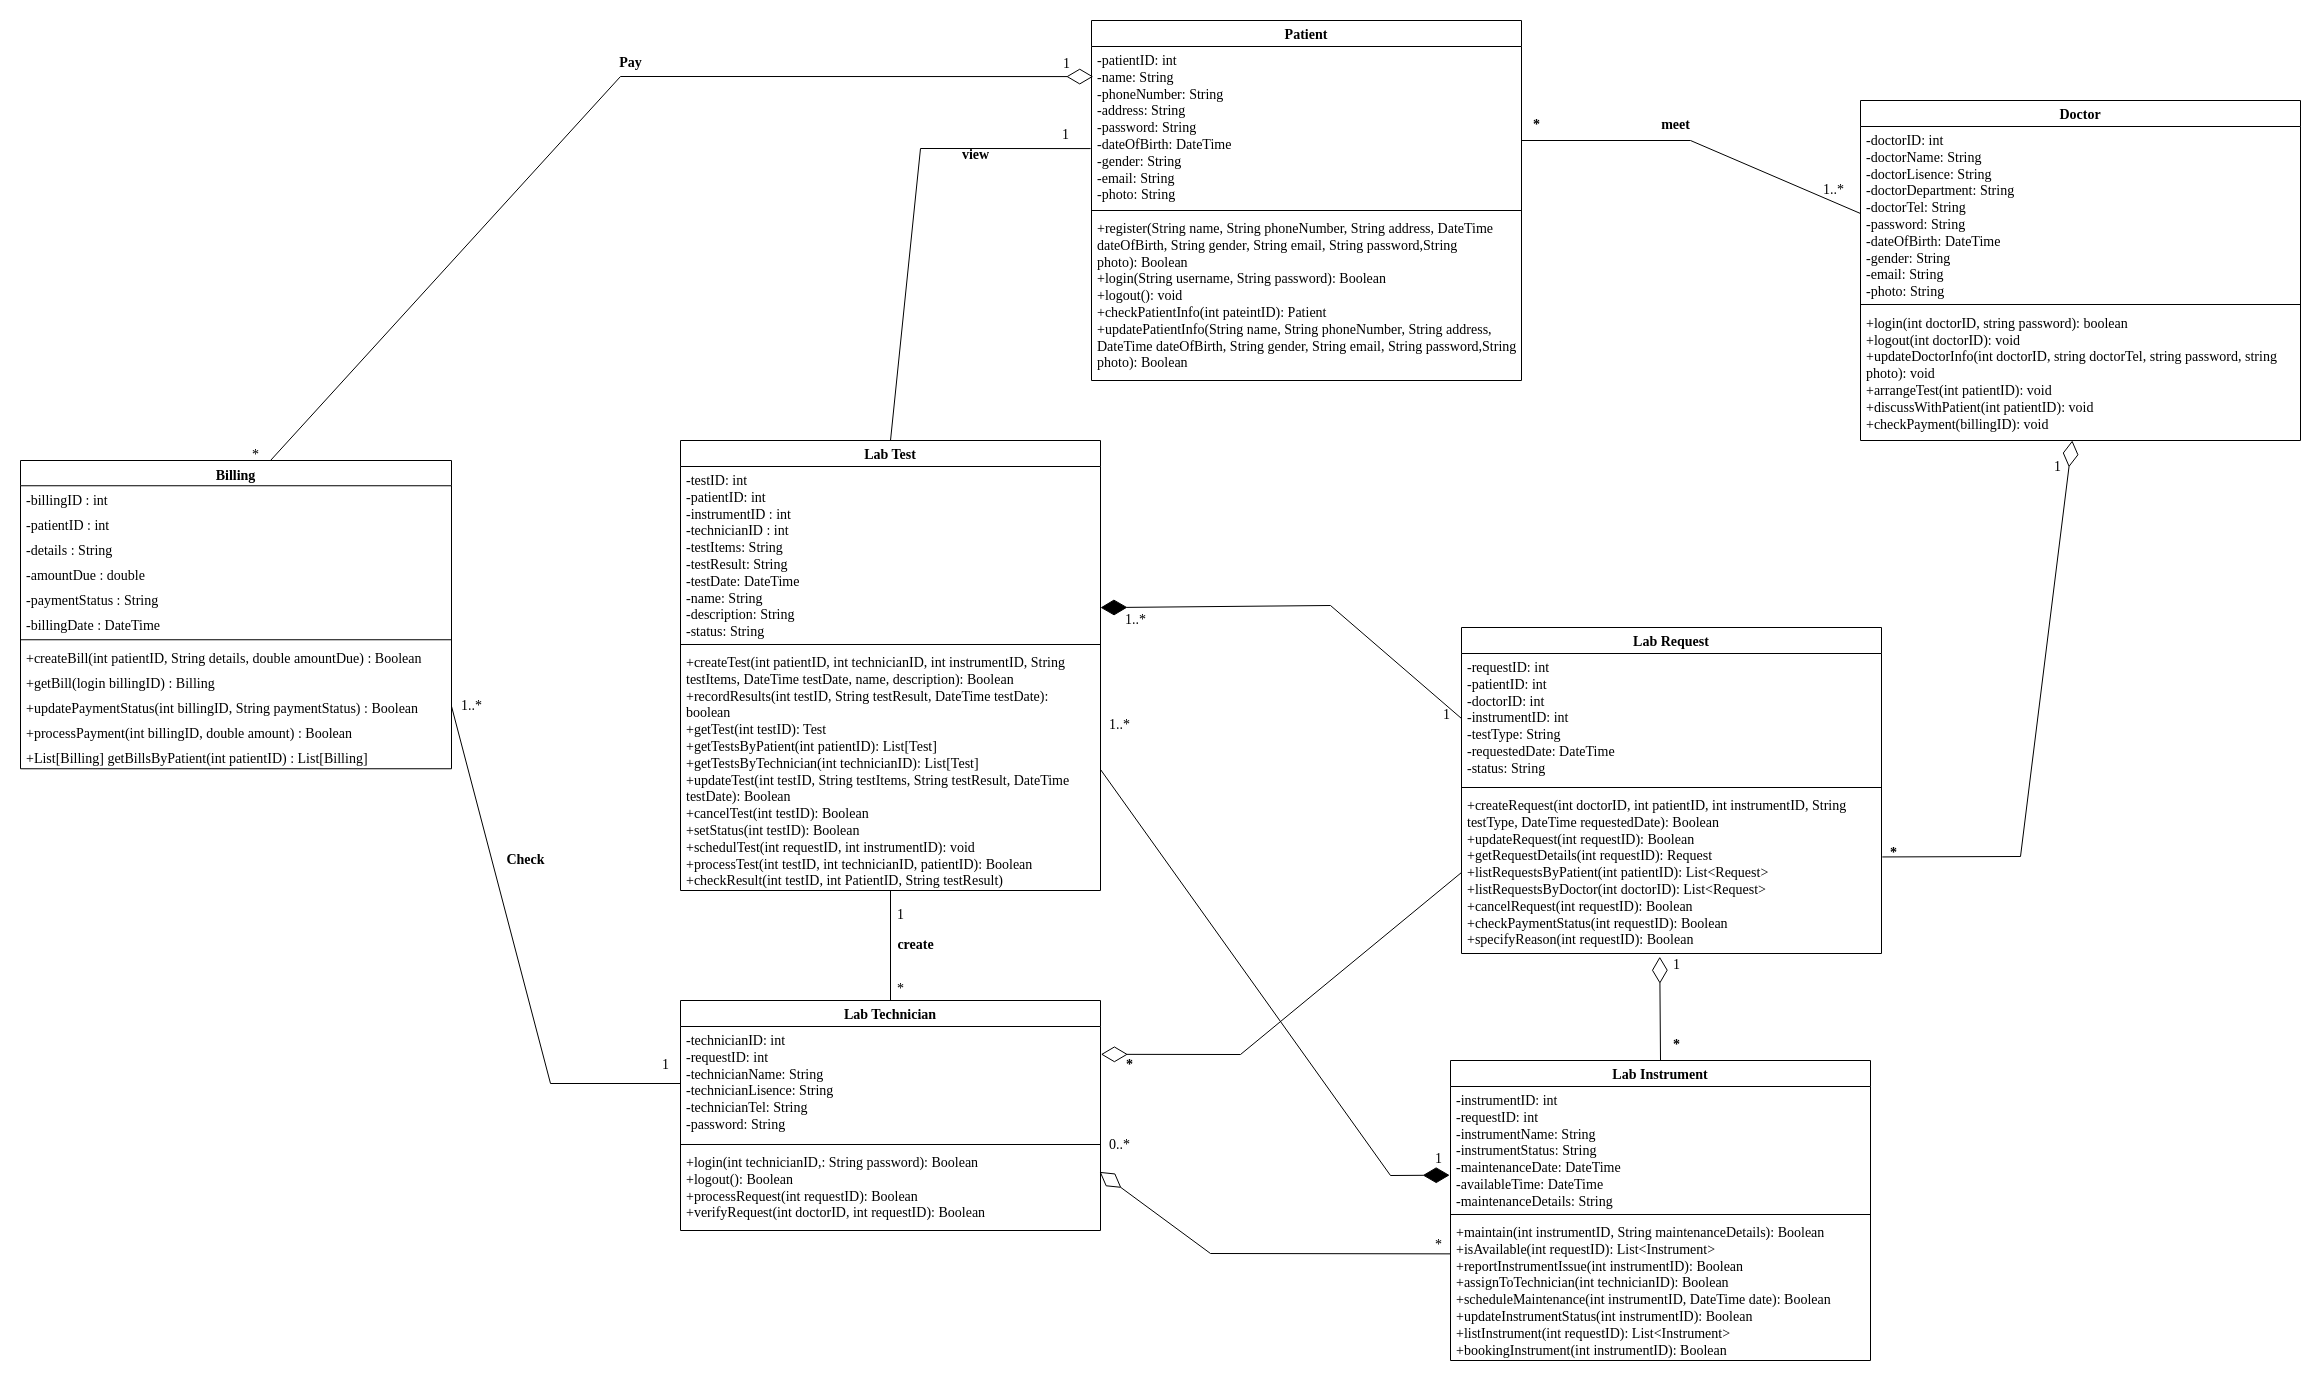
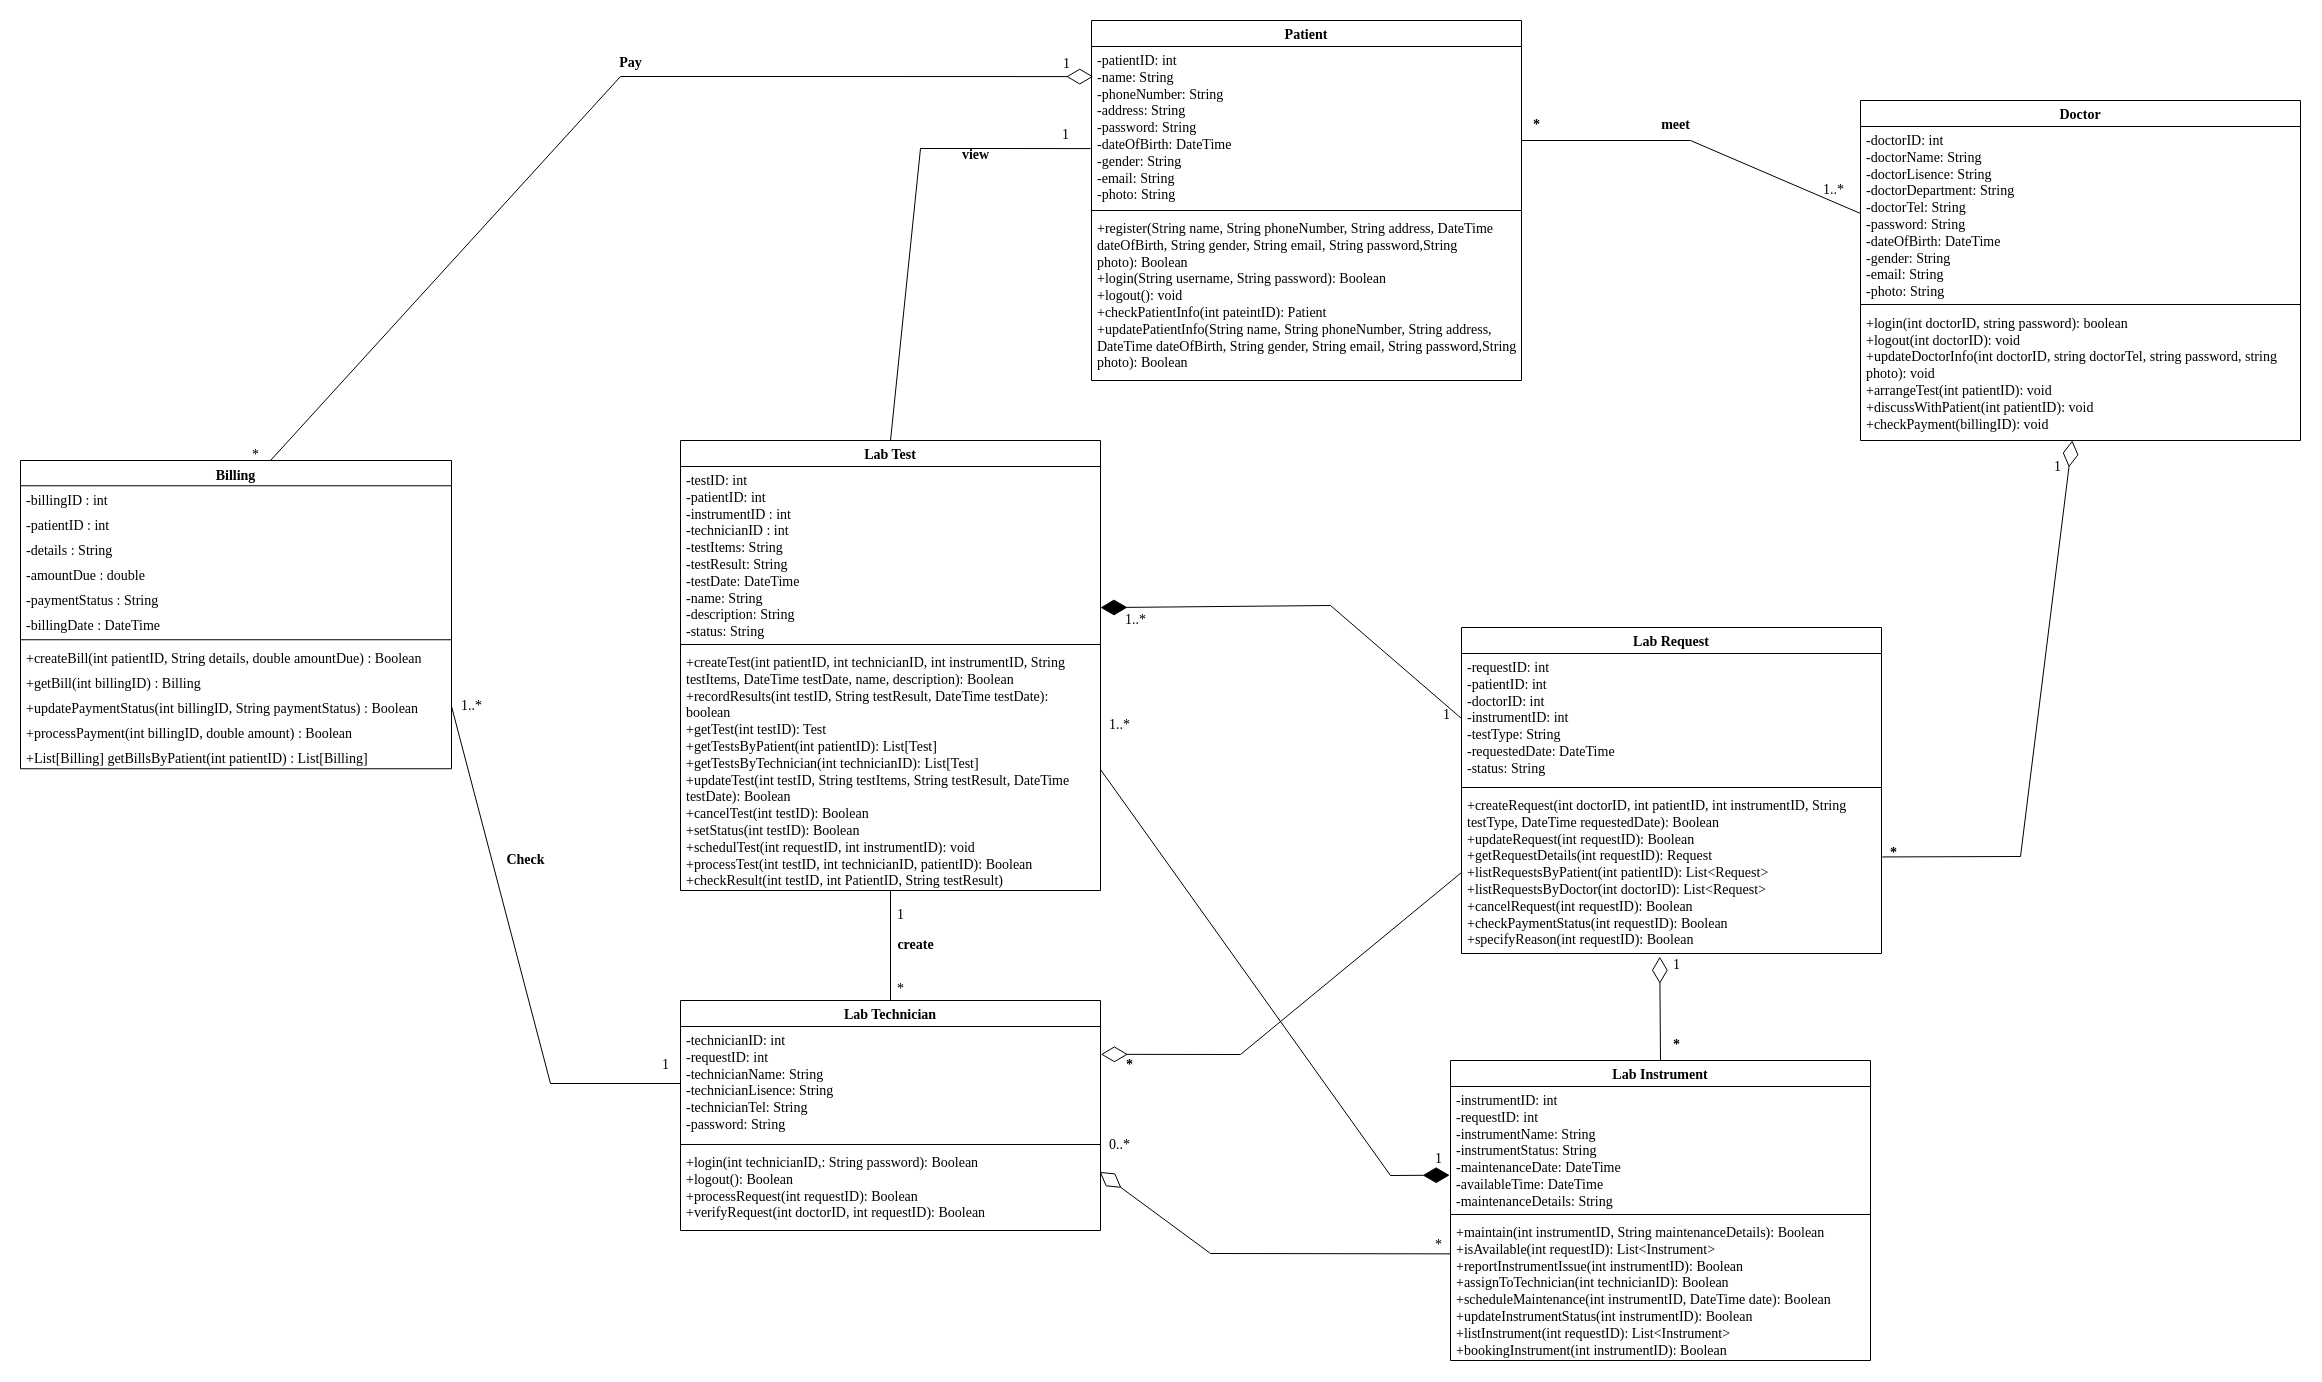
node "+getBill(login billingID) : Billing": label "+getBill(login billingID) : Billing" -> "+getBill(int billingID) : Billing"
